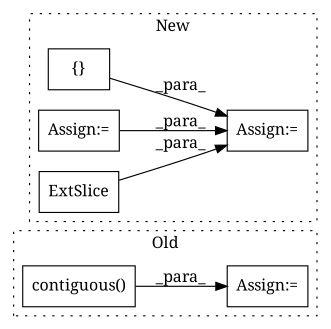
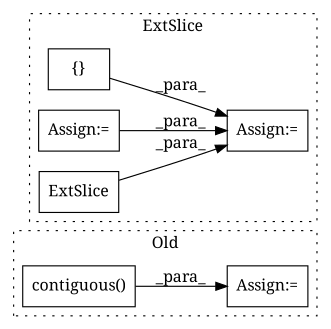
cluster "New": label "New" -> "ExtSlice"
